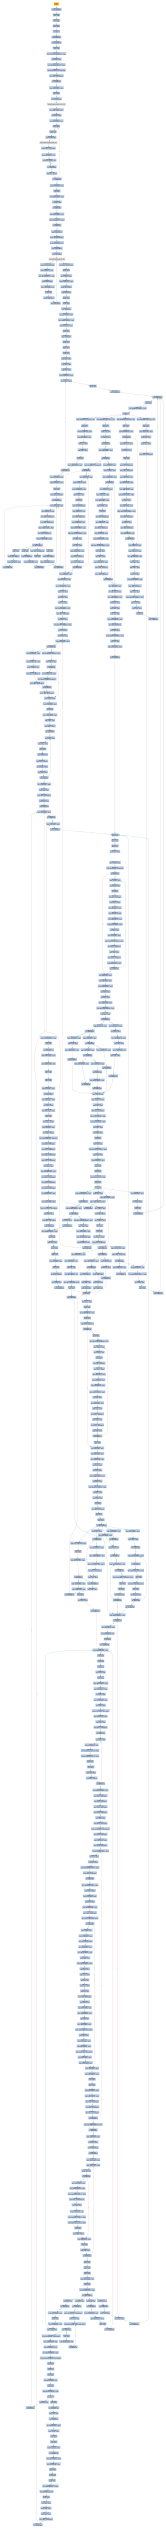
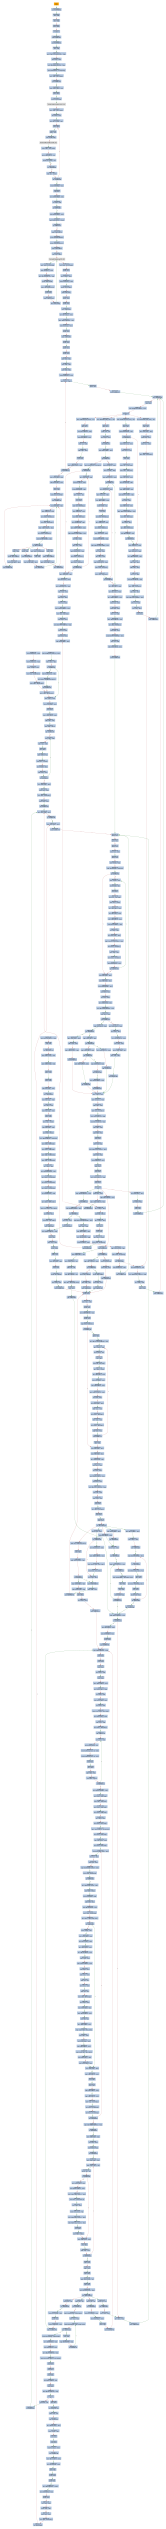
node "0x0090ce5a jae 0x0090ce76": removed
node "0x0090c915 pushl %edi": added
